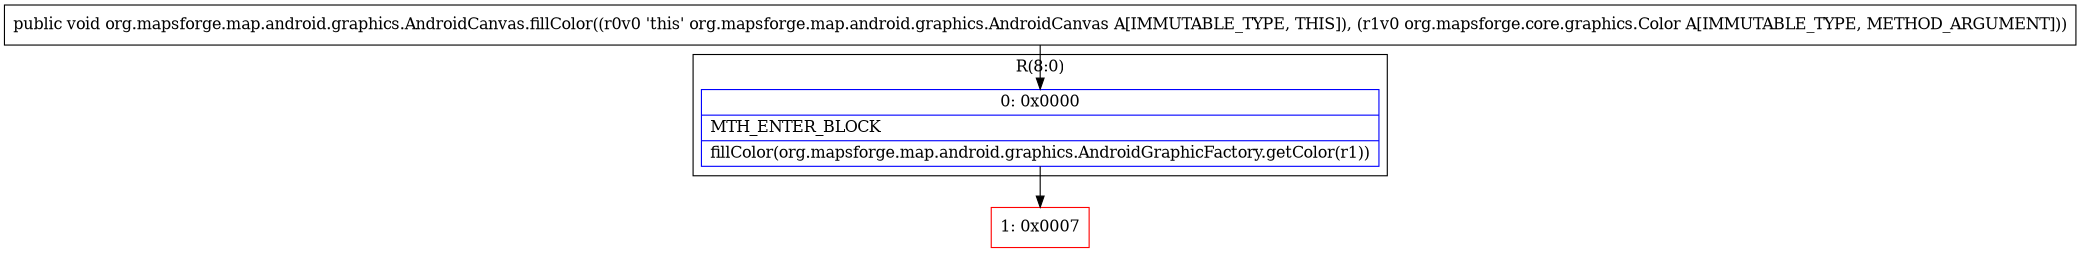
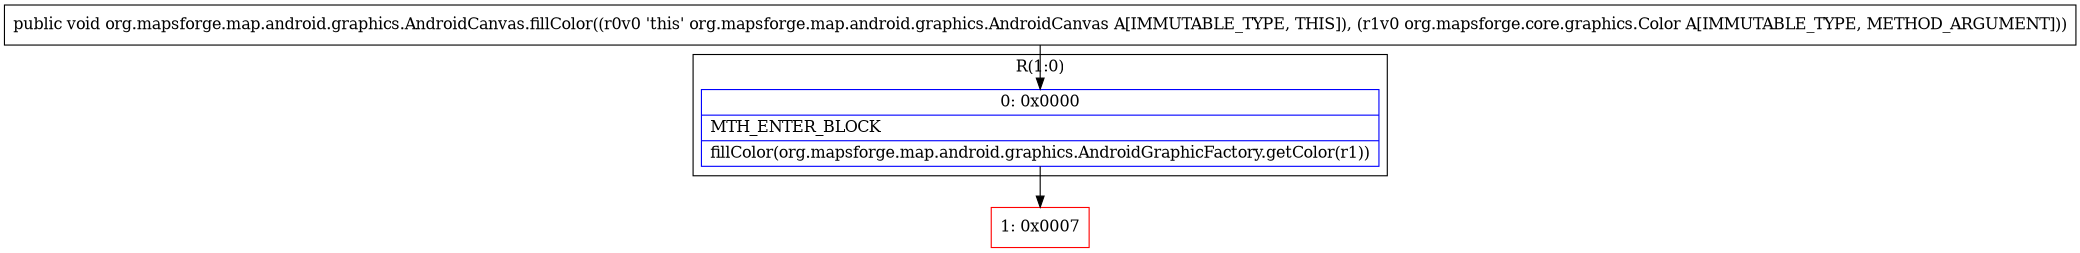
cluster "R(8:0)": label "R(8:0)" -> "R(1:0)"
